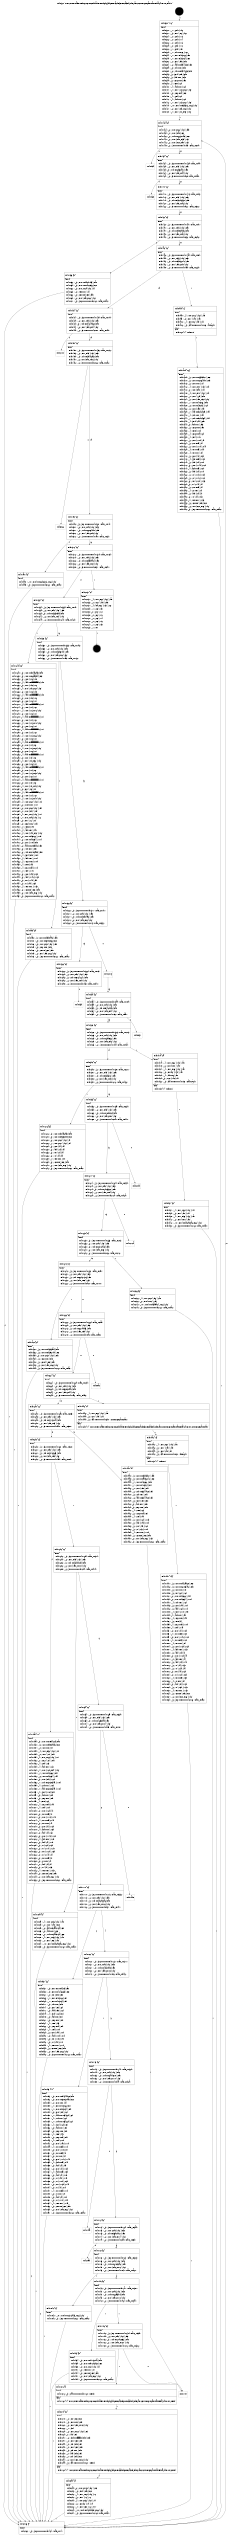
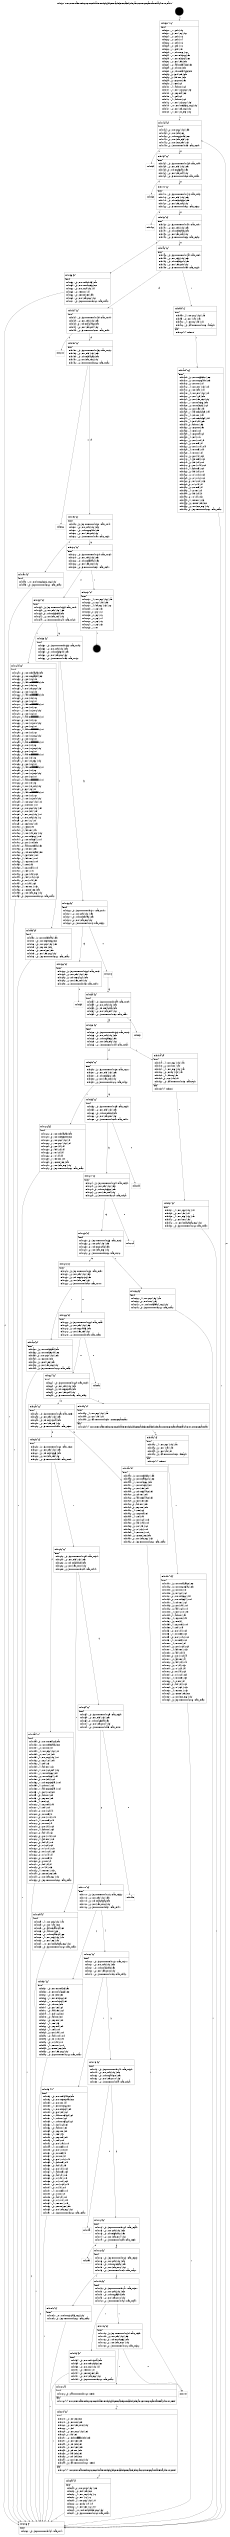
node "0x401982": added
